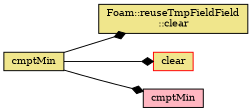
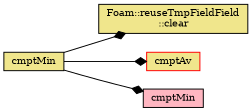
node "clear": label "clear" -> "cmptAv"
